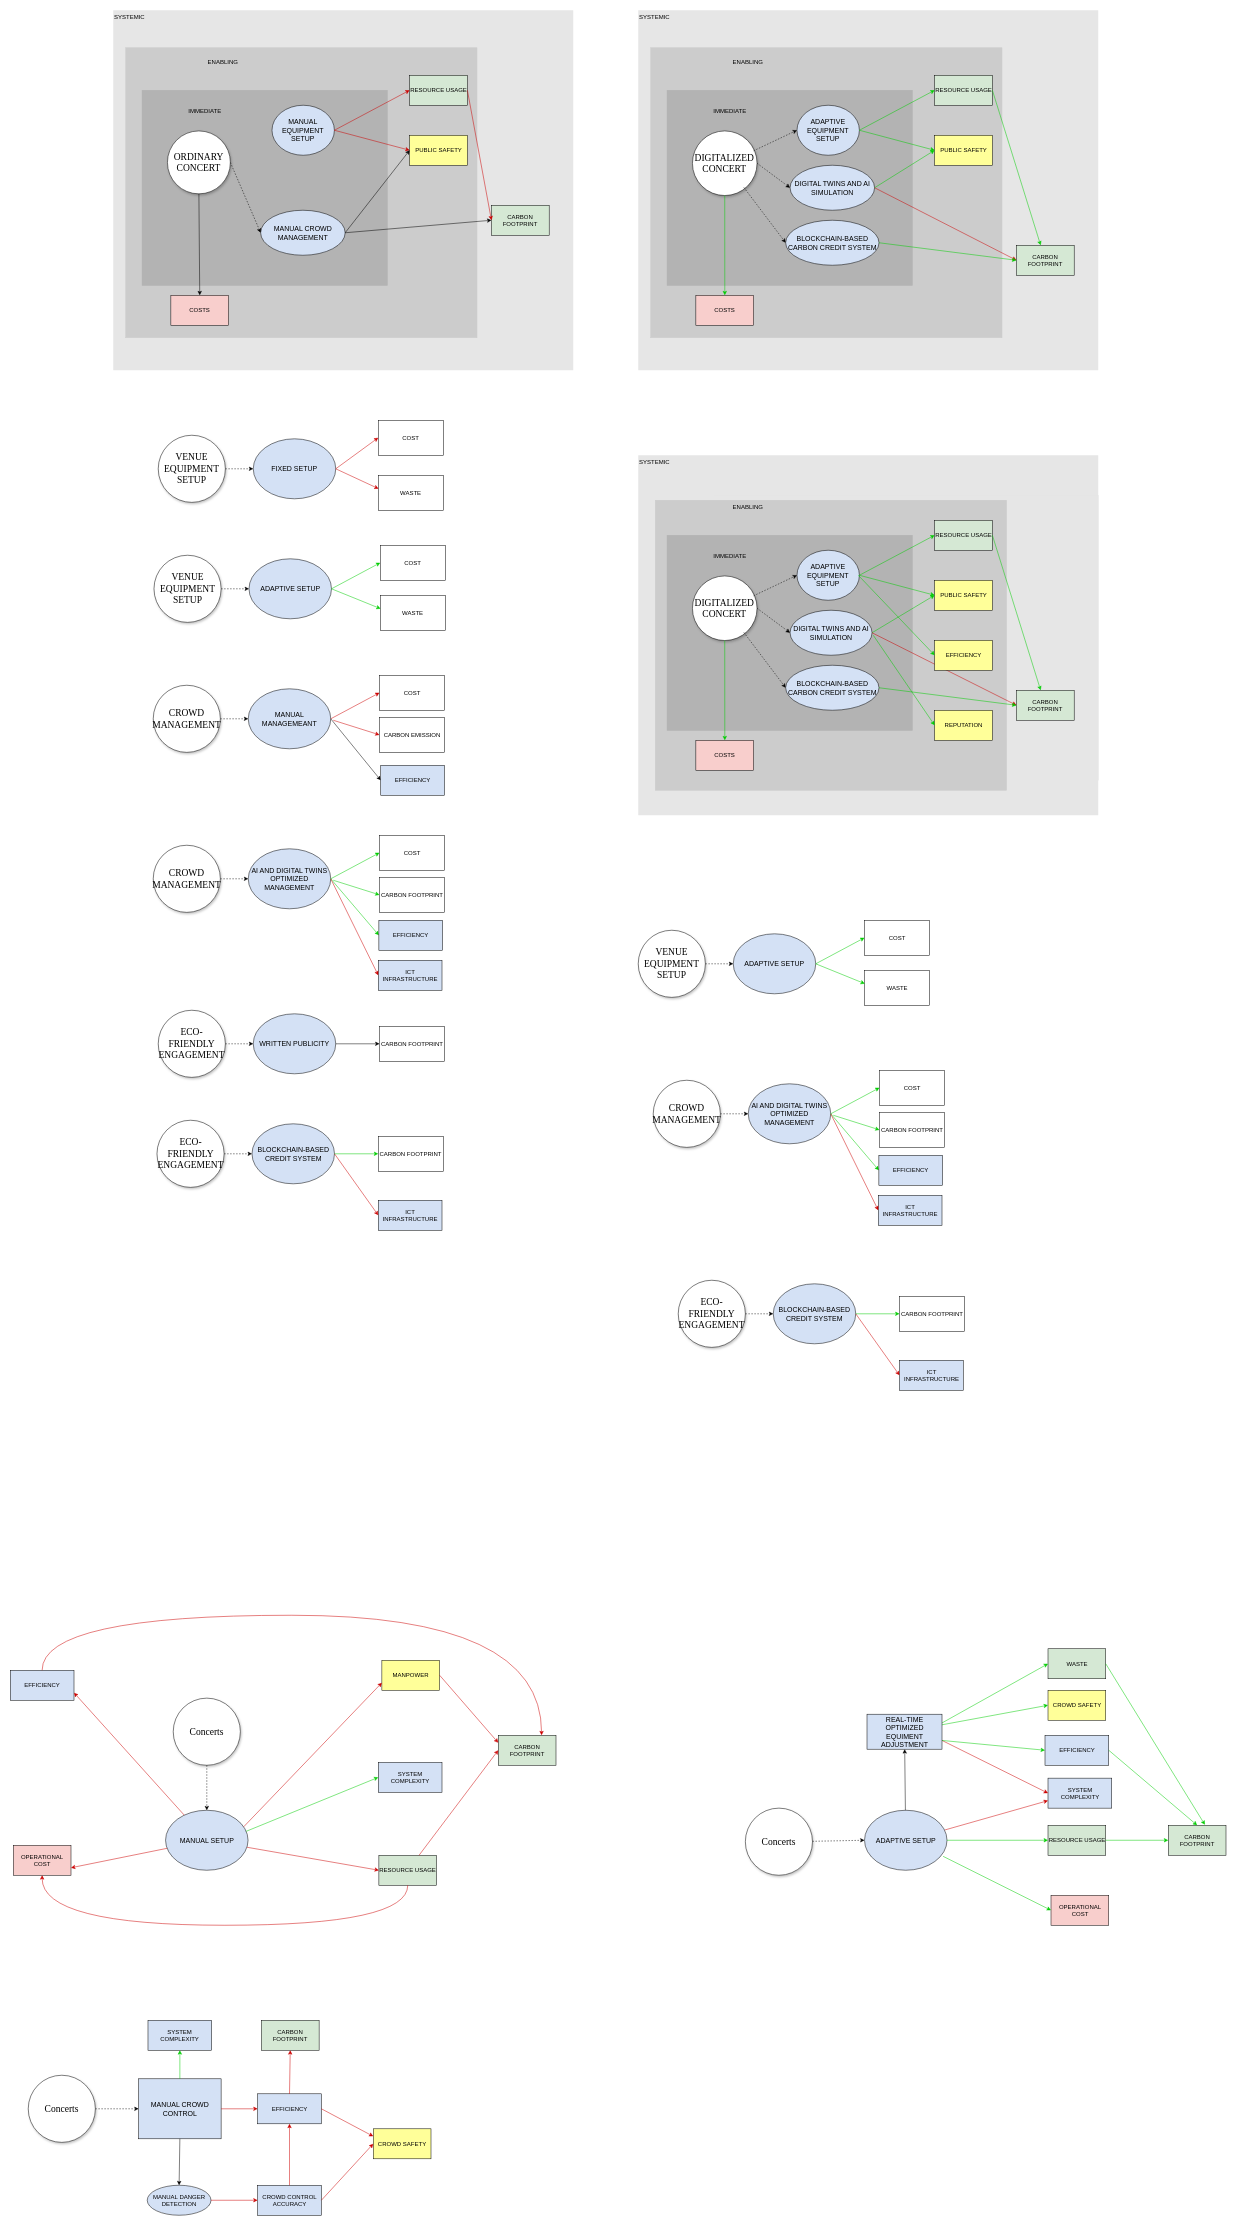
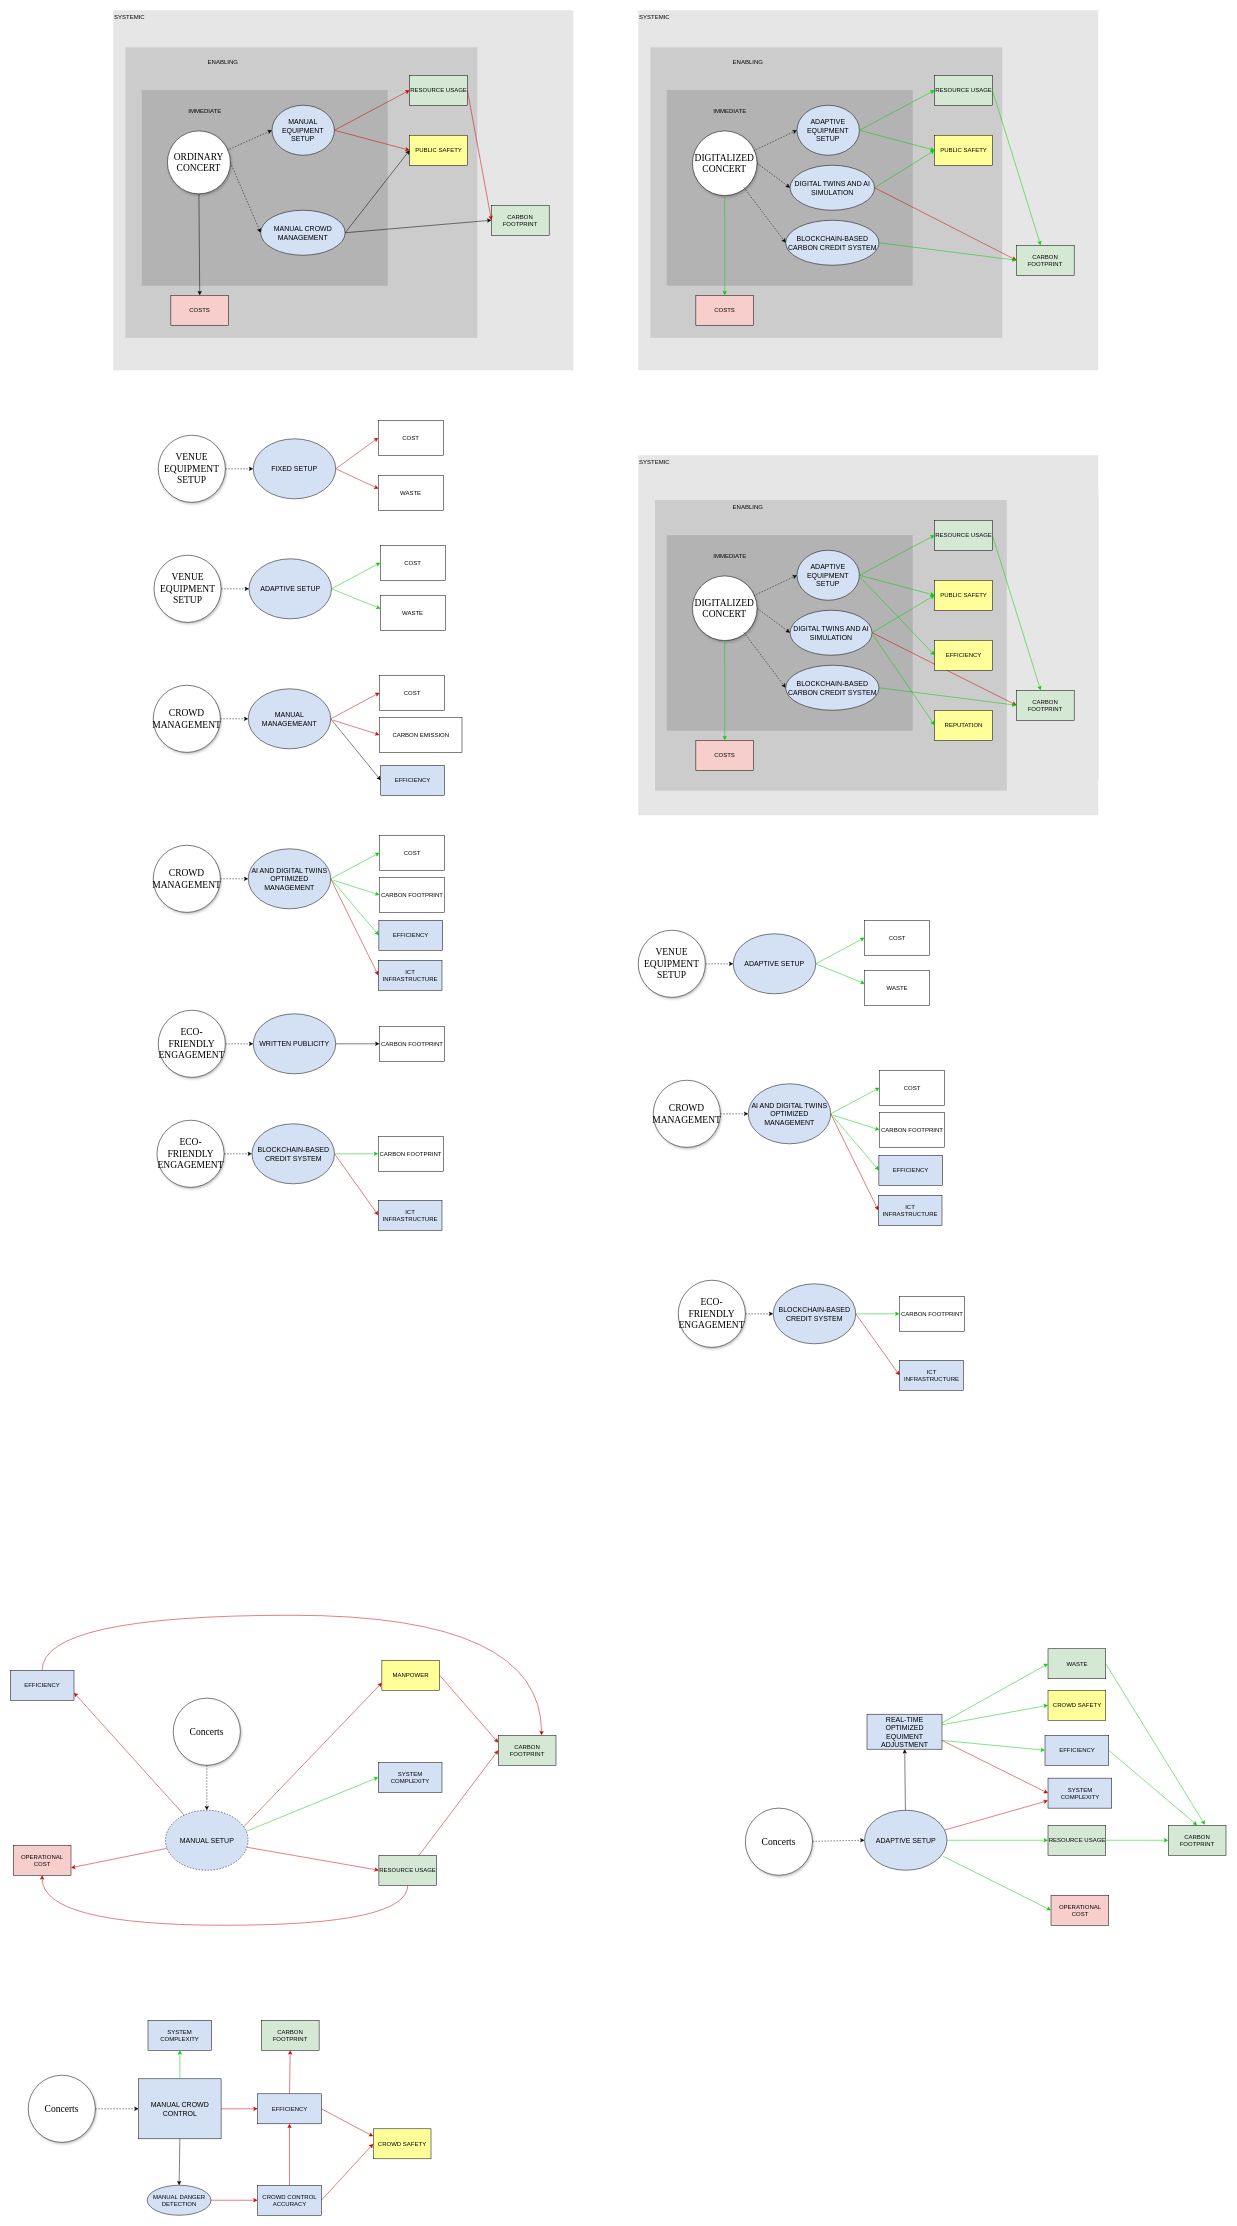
edge "ORDINARY CONCERT" -> "MANUAL EQUIPMENT SETUP": added
node "CARBON EMISSION": size 65x35 -> 83x35
node "MANUAL SETUP": style solid -> dashed
